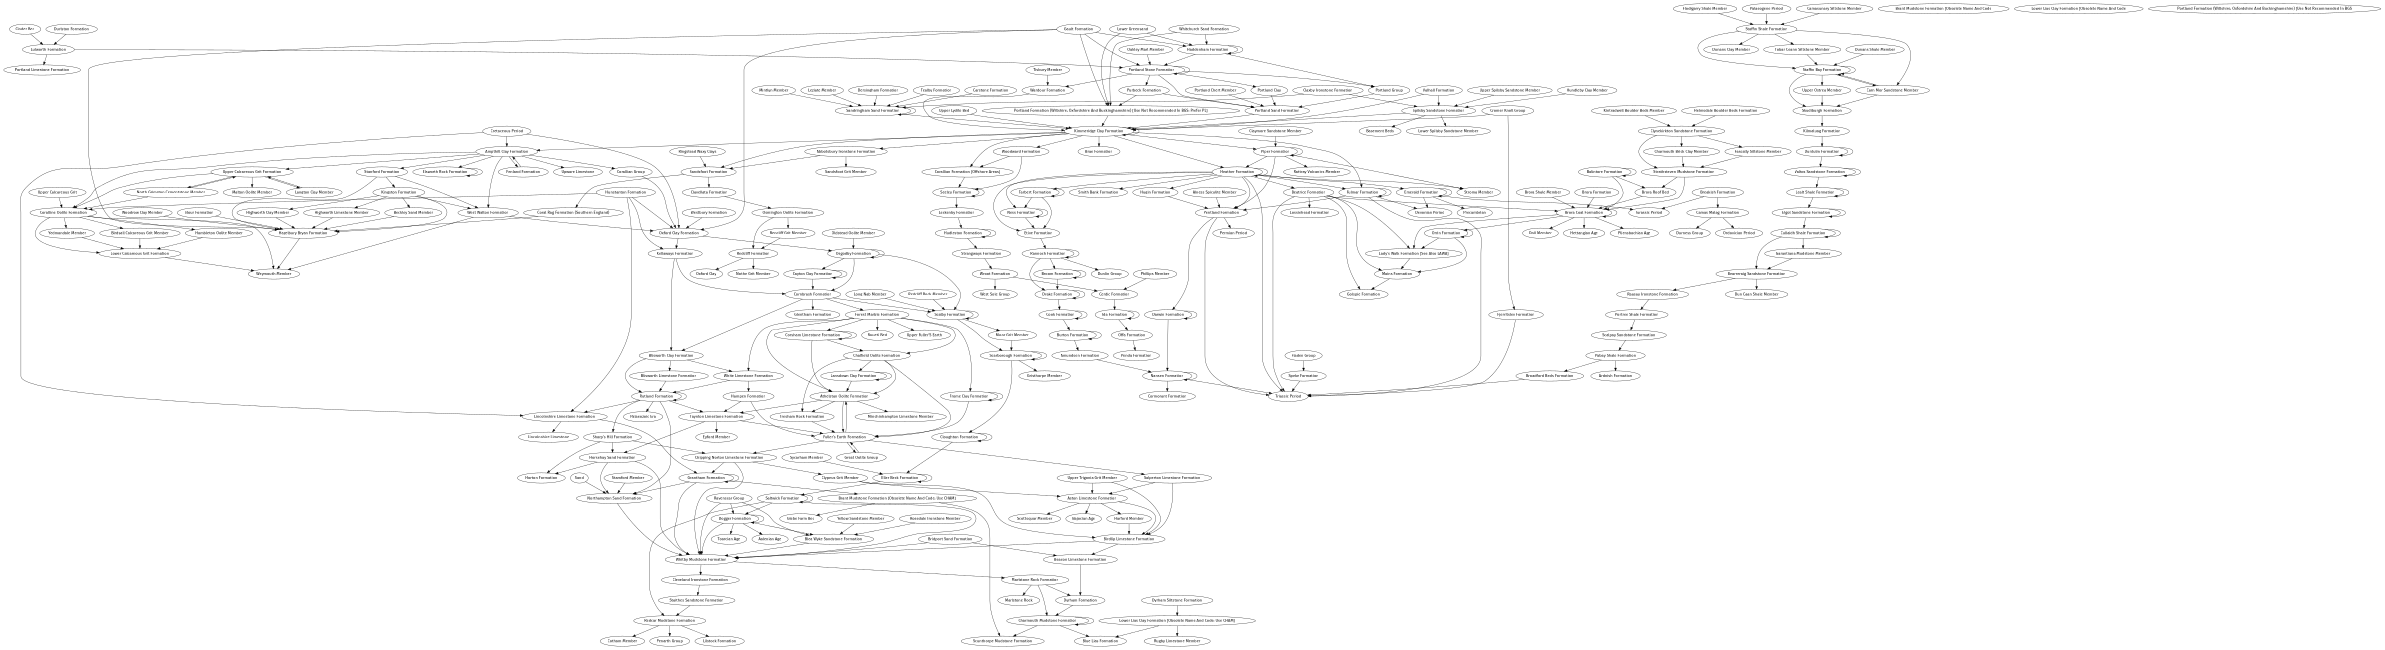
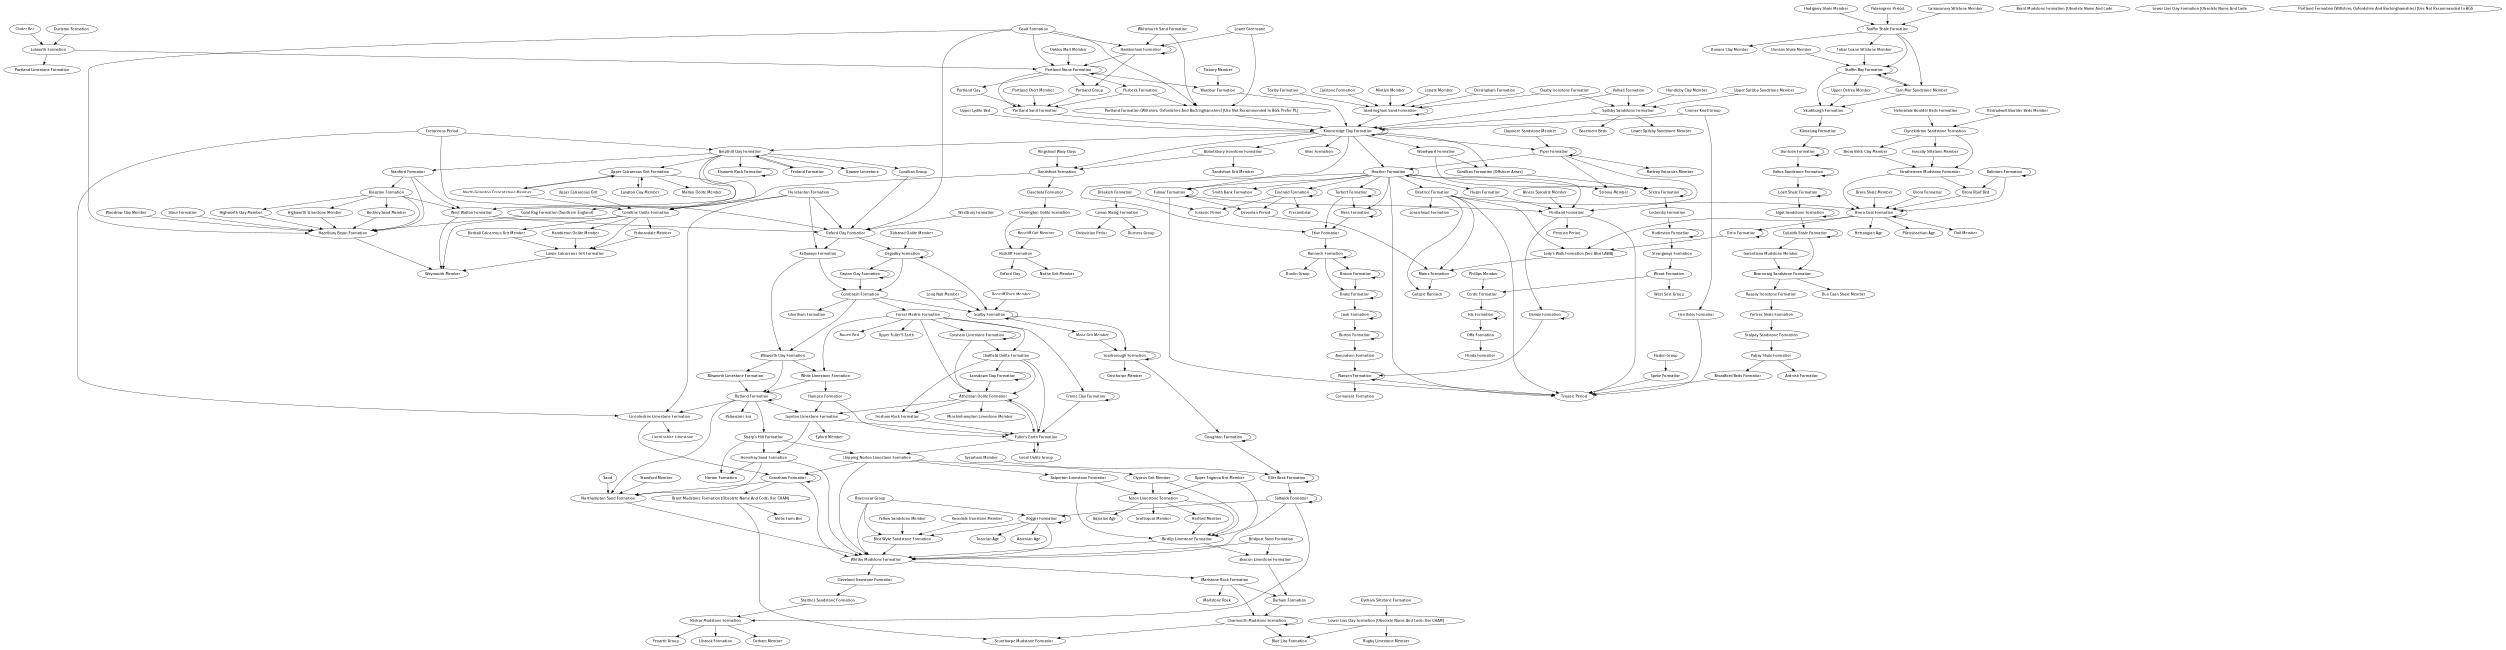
node "Charmouth Brick Clay Member": label "Charmouth Brick Clay Member" -> "Brora Brick Clay Member"
edge "Orrin Formation" -> "Mains Formation": now "Devonian Period" -> "Mains Formation"
node "Golspie Formation": label "Golspie Formation" -> "Golspie Rannoch"
edge "Fuller's Earth Formation" -> "Salperton Limestone Formation": now "Chipping Norton Limestone Formation" -> "Salperton Limestone Formation"
